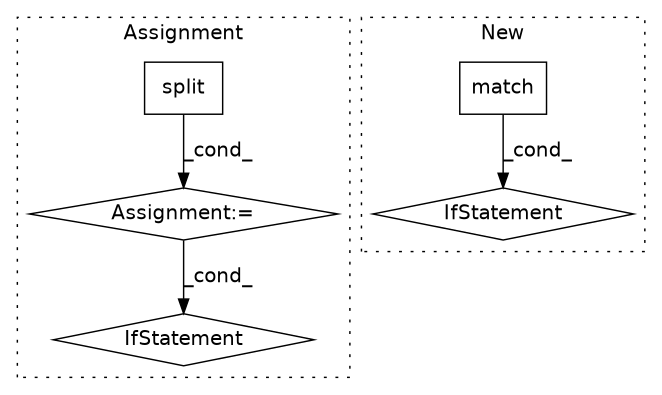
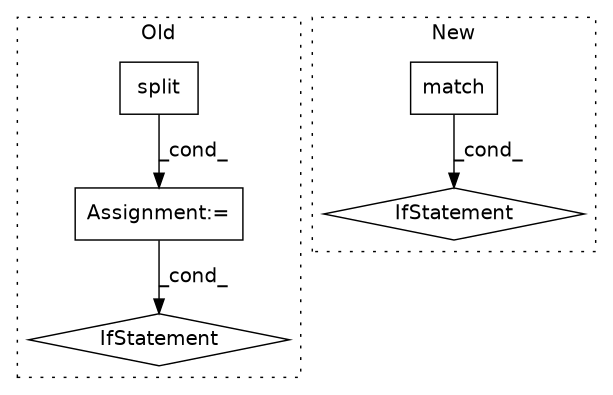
cluster "Assignment": label "Assignment" -> "Old"
node "Assignment:=": shape diamond -> box
